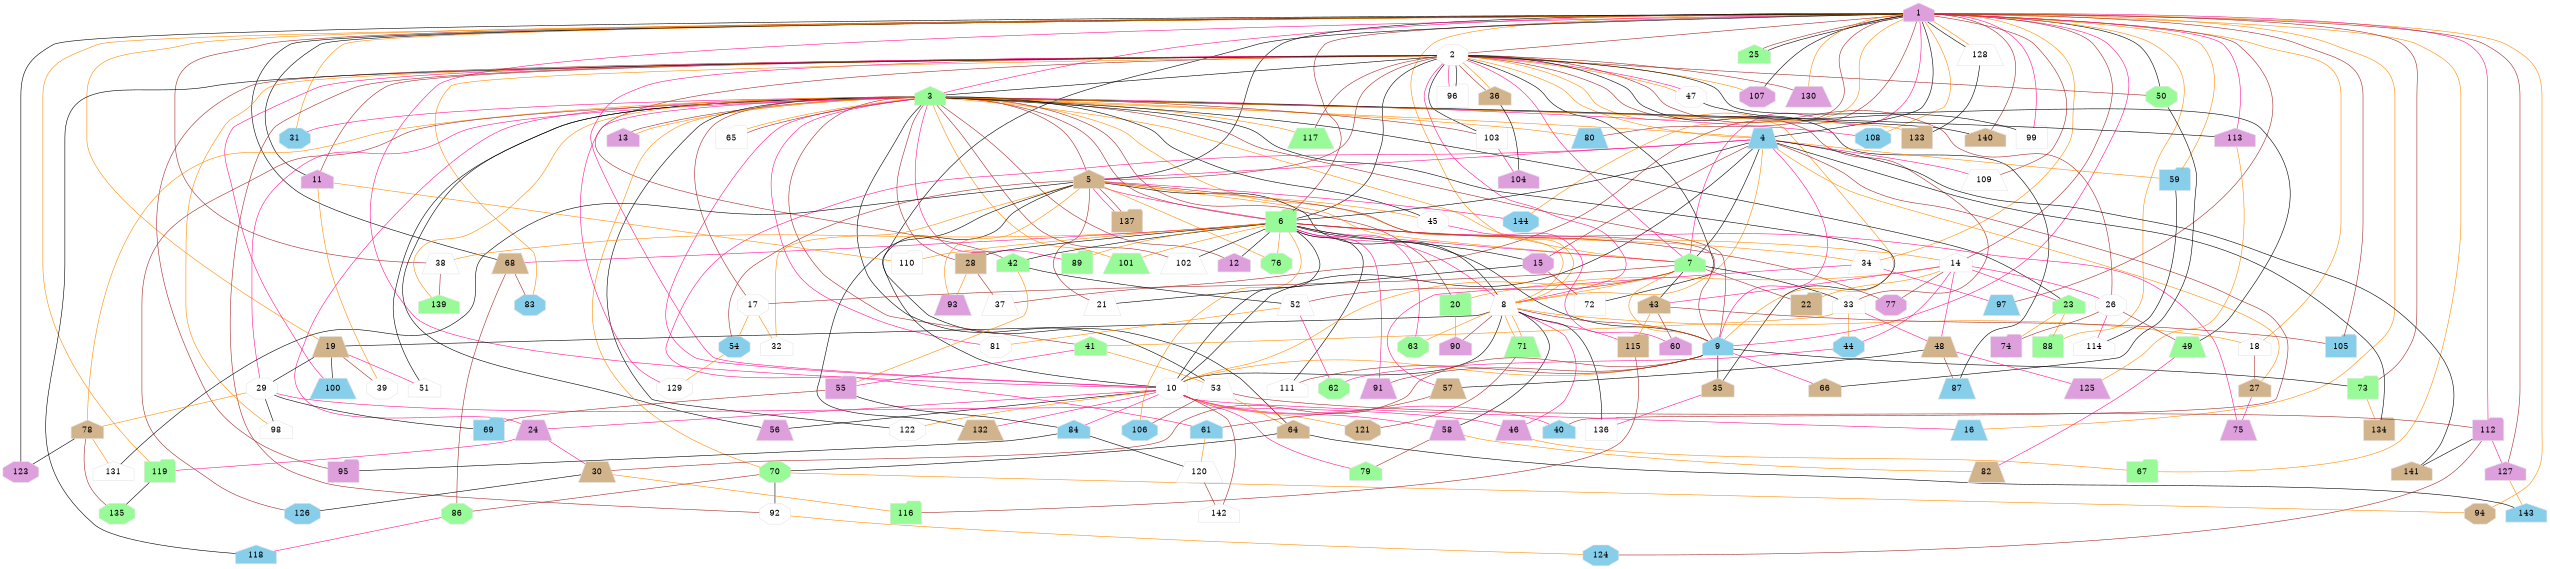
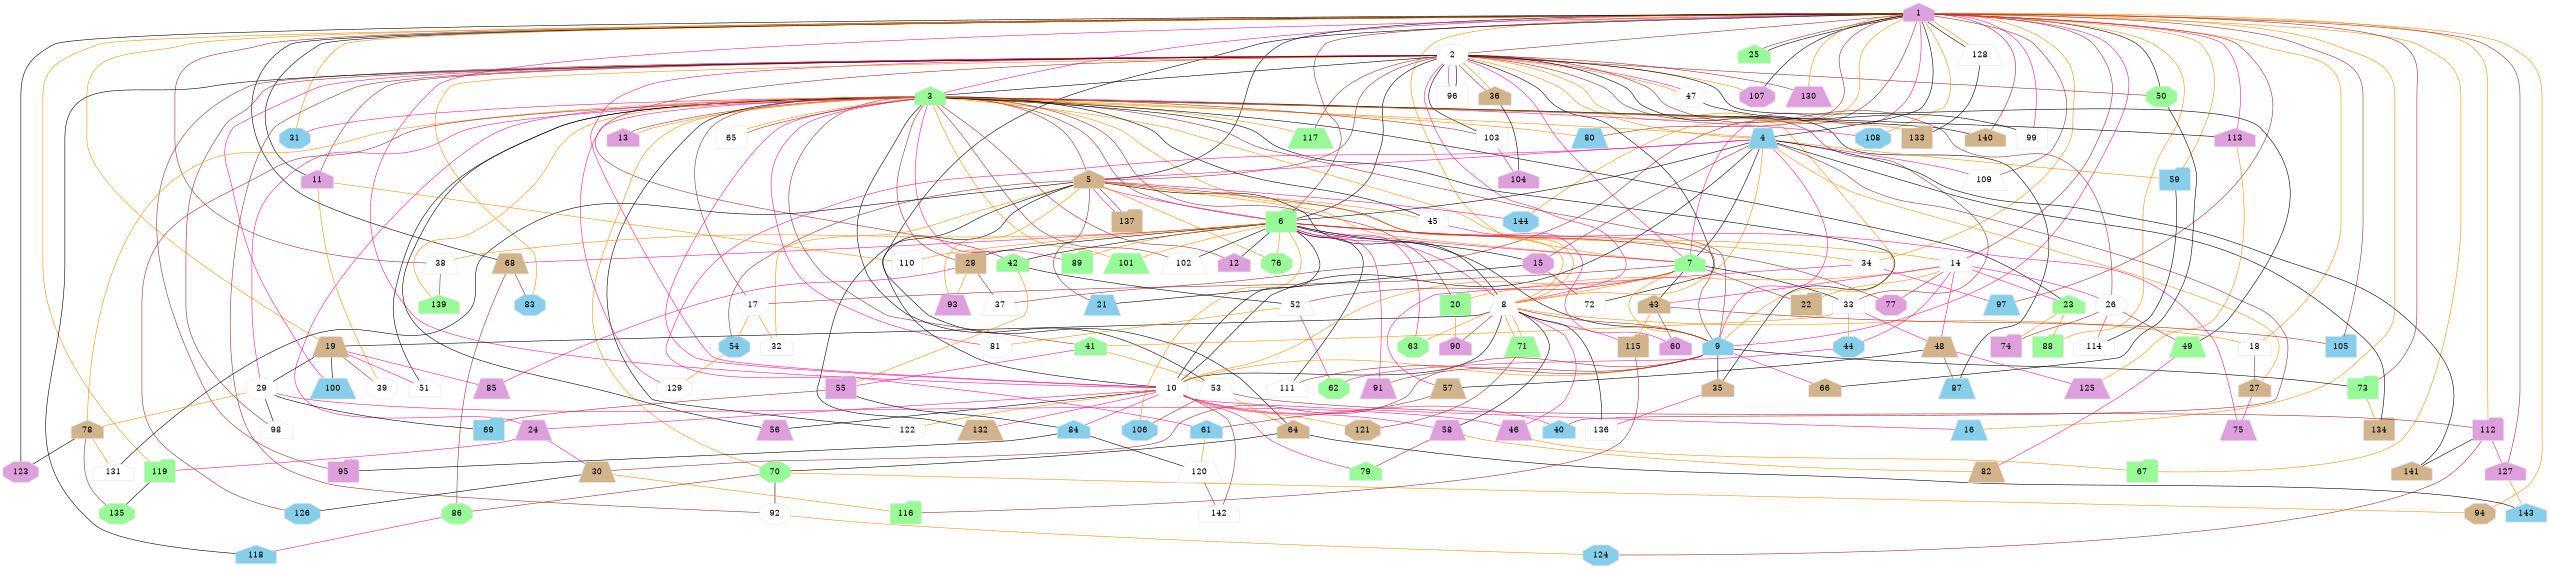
edge "1" -- "112": color deeppink -> darkorange
edge "2" -- "98": color darkorange -> brown
node "21": fillcolor white -> skyblue
node "85": added
